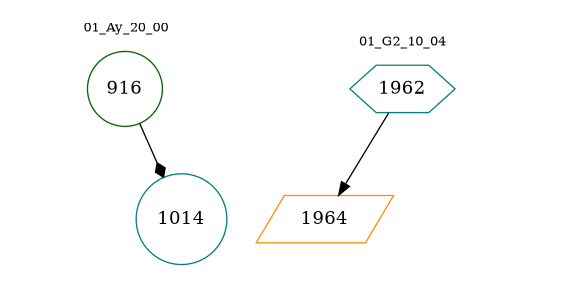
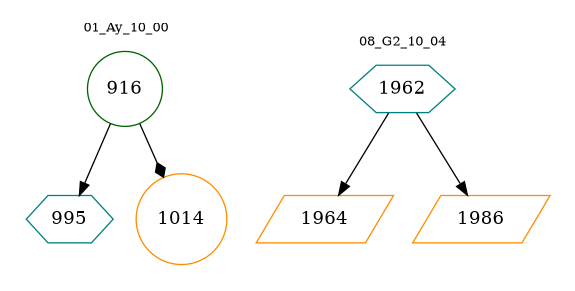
cluster "01_Ay_20_00": label "01_Ay_20_00" -> "01_Ay_10_00"
cluster "01_G2_10_04": label "01_G2_10_04" -> "08_G2_10_04"
node "995": added
node "1014": color teal -> darkorange
node "1986": added
